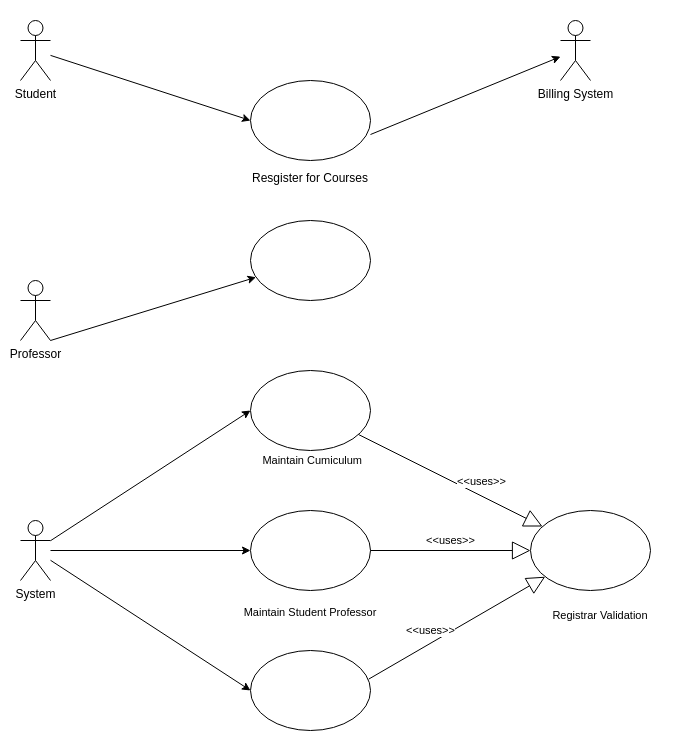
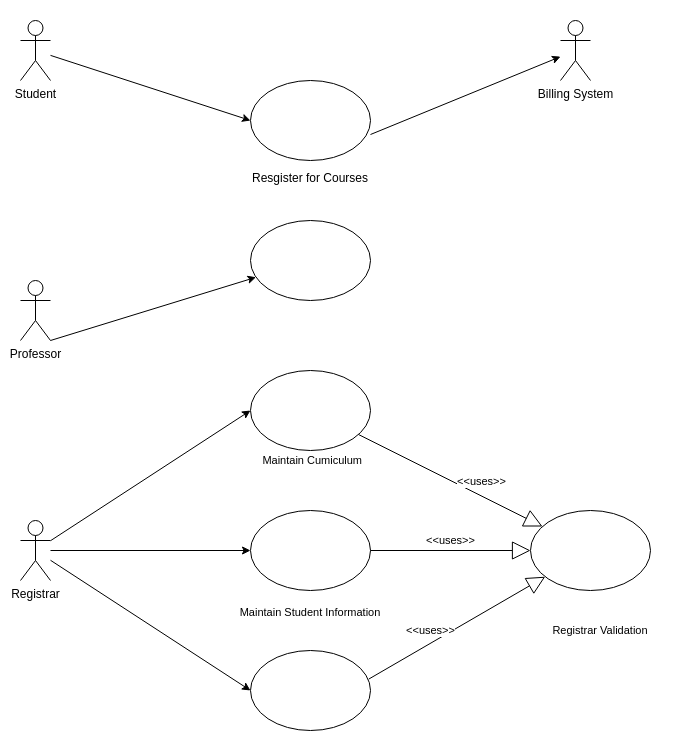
node "System": label "System" -> "Registrar"
node "Maintain Student Professor": label "Maintain Student Professor" -> "Maintain Student Information"
node "Registrar Validation": moved (601, 616) -> (601, 631)
